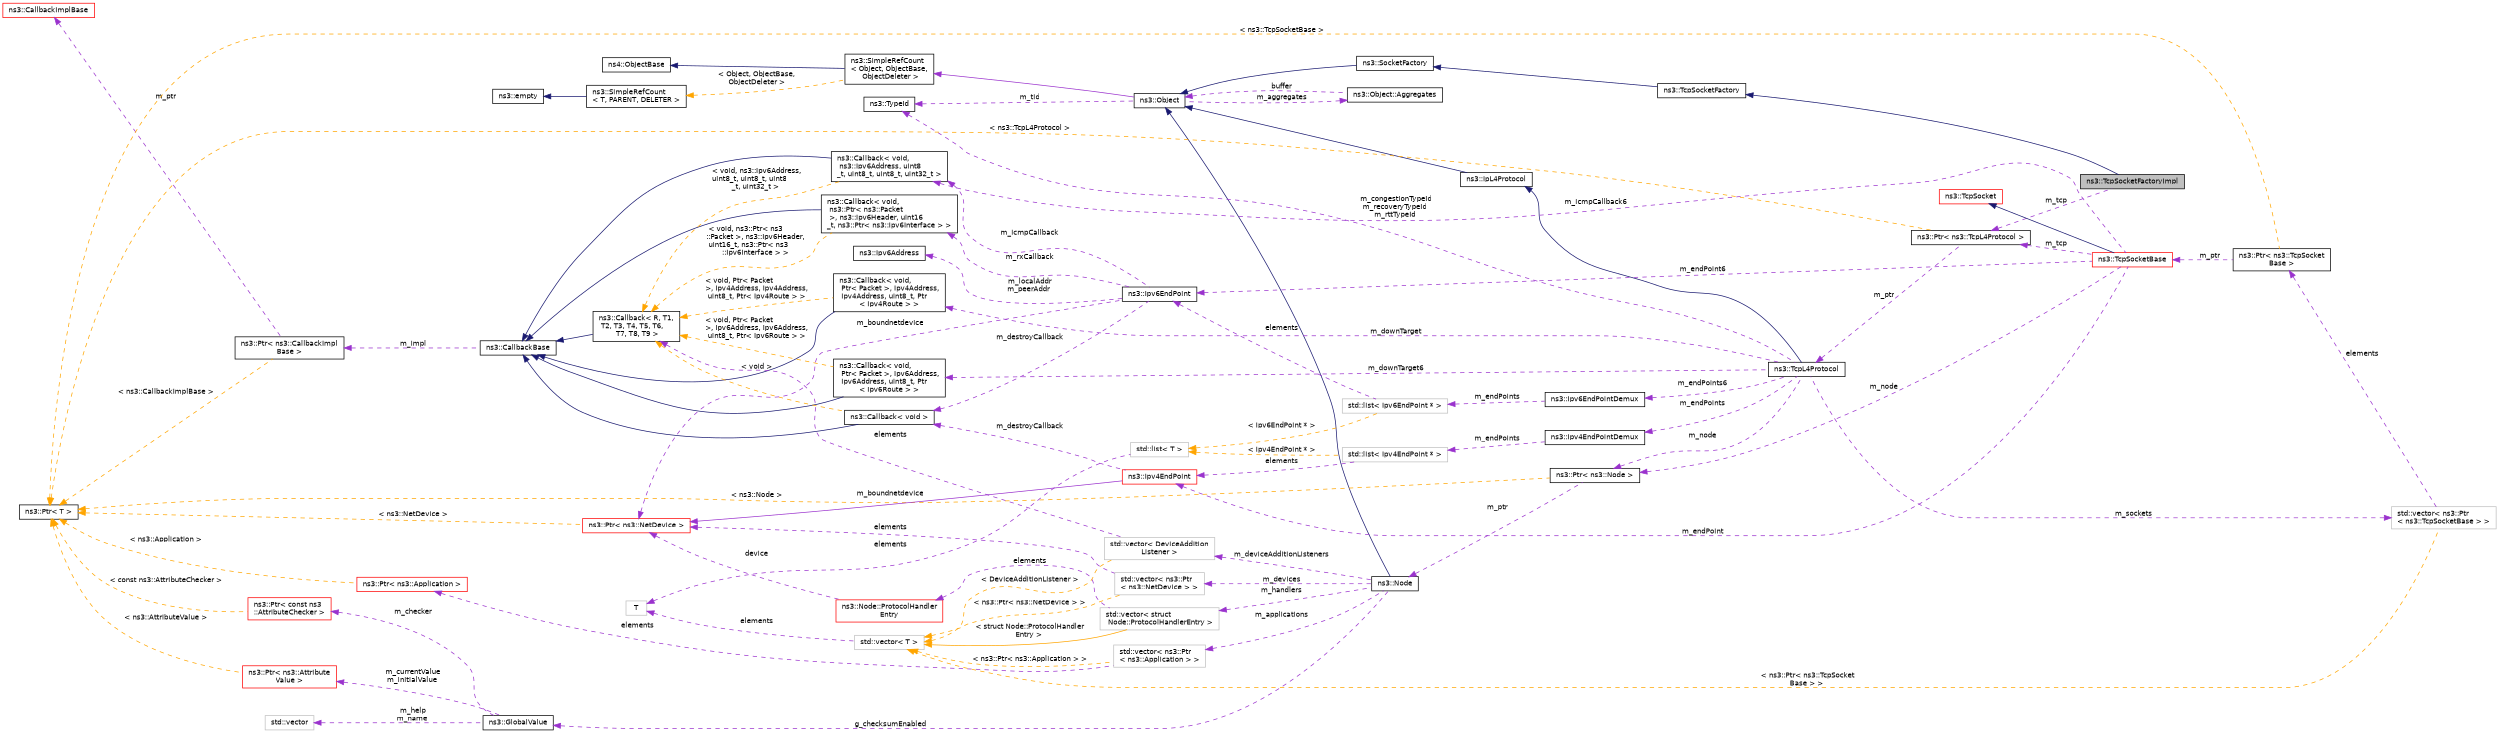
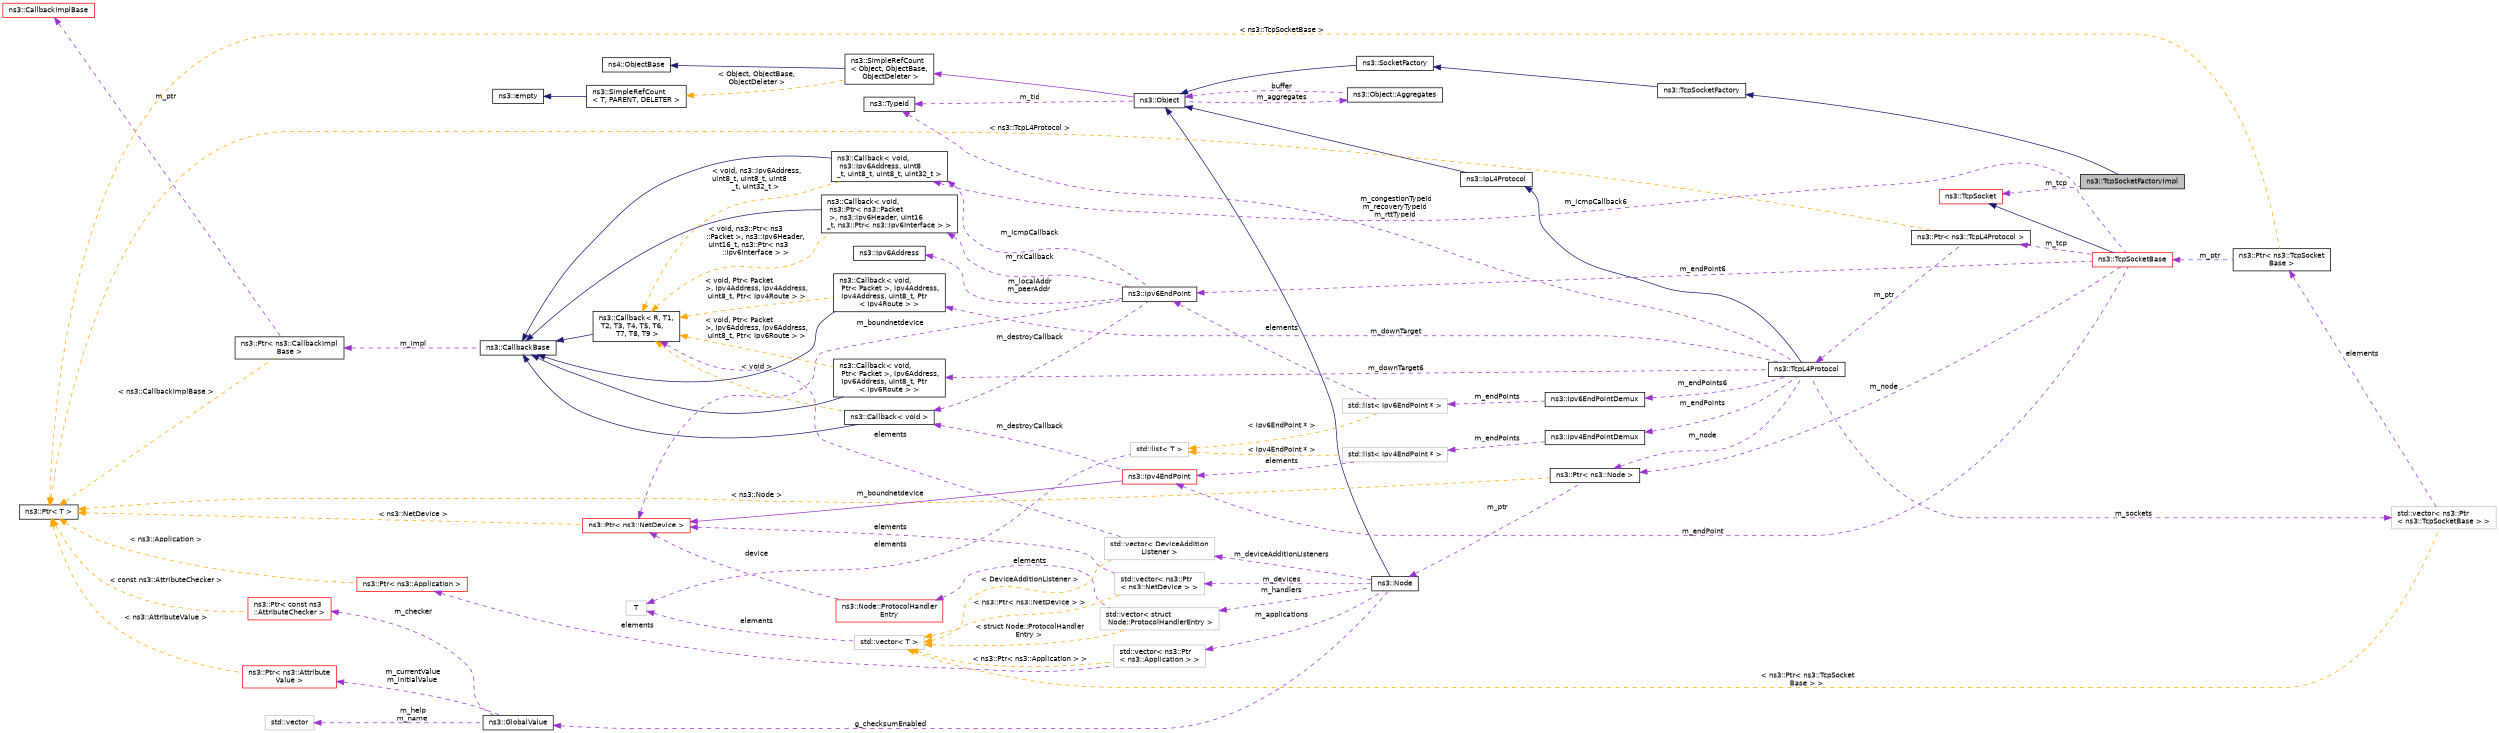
edge "ns3::TcpSocketFactoryImpl" -> "ns3::Ptr< ns3::TcpL4Protocol >": now "ns3::TcpSocketFactoryImpl" -> "ns3::TcpSocket"
edge "std::vector< struct Node::ProtocolHandlerEntry >" -> "std::vector< T >": style solid -> dashed
